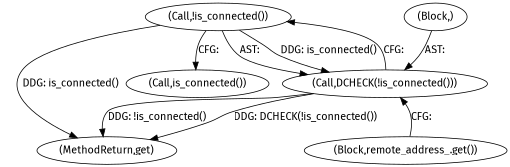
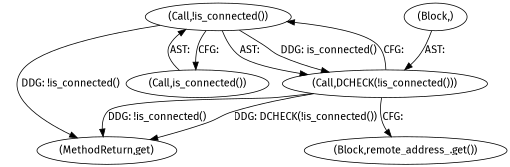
edge "(Call,is_connected())" -> "(Call,!is_connected())": added, label "AST:"
edge "(Call,!is_connected())" -> "(MethodReturn,get)": label "DDG: is_connected()" -> "DDG: !is_connected()"
edge "(Block,remote_address_.get())" -> "(Call,DCHECK(!is_connected()))": reversed
